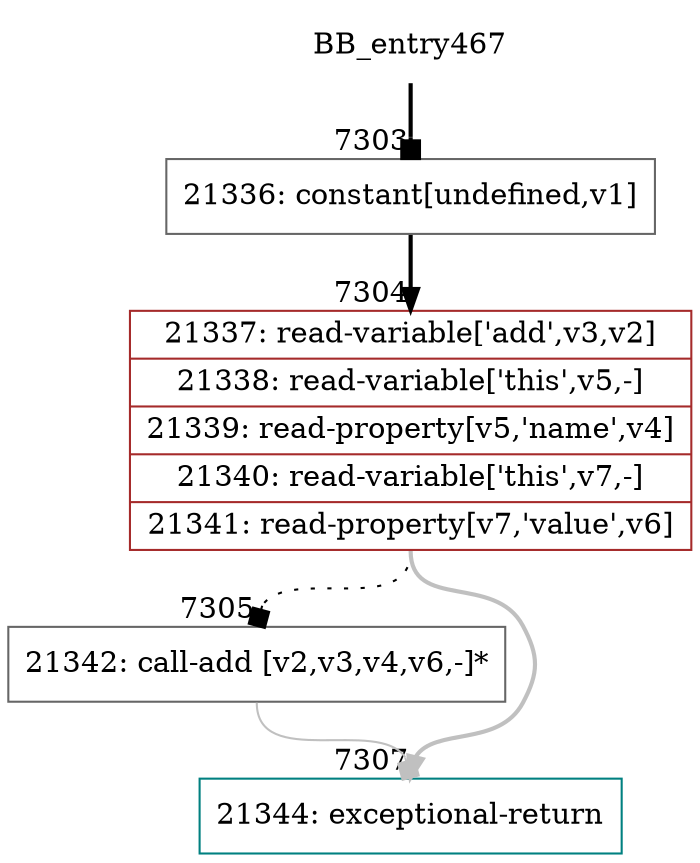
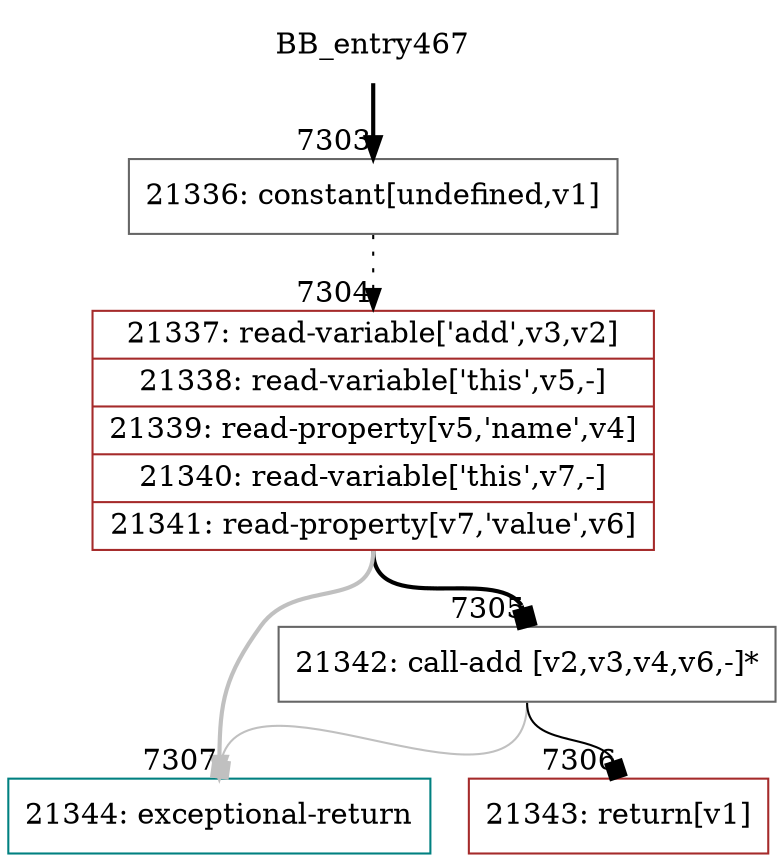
edge "BB_entry467" -> "21336: constant[undefined,v1]": arrowhead box -> normal
edge "21336: constant[undefined,v1]" -> "21337: read-variable['add',v3,v2]": style bold -> dotted
edge "21337: read-variable['add',v3,v2]" -> "21342: call-add [v2,v3,v4,v6,-]*": style dotted -> bold
node "21343: return[v1]": added
